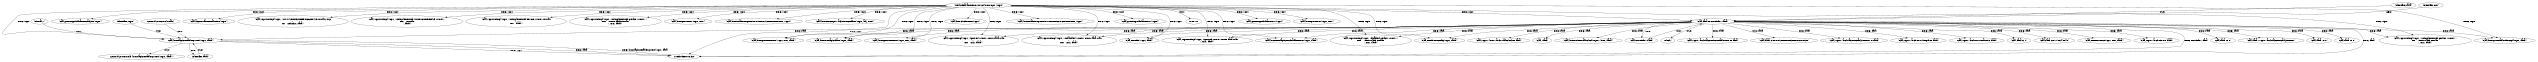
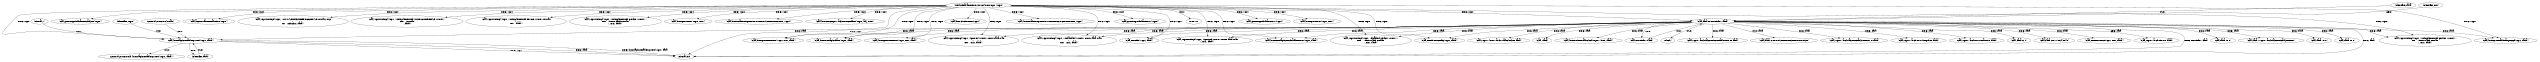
edge "(Call,data = msr_info->data)" -> "(Call,vcpu->arch.time = data)": label "DDG: data" -> "CFG: data"
node "(Call,kvm_pv_enable_func_pf(vcpu, data))": label "(Call,kvm_pv_enable_func_pf(vcpu, data))" -> "(Call,kvm_pv_enable_async_pf(vcpu, data))"
node "(MethodReturn,int)": label "(MethodReturn,int)" -> "(Literal,int)"
